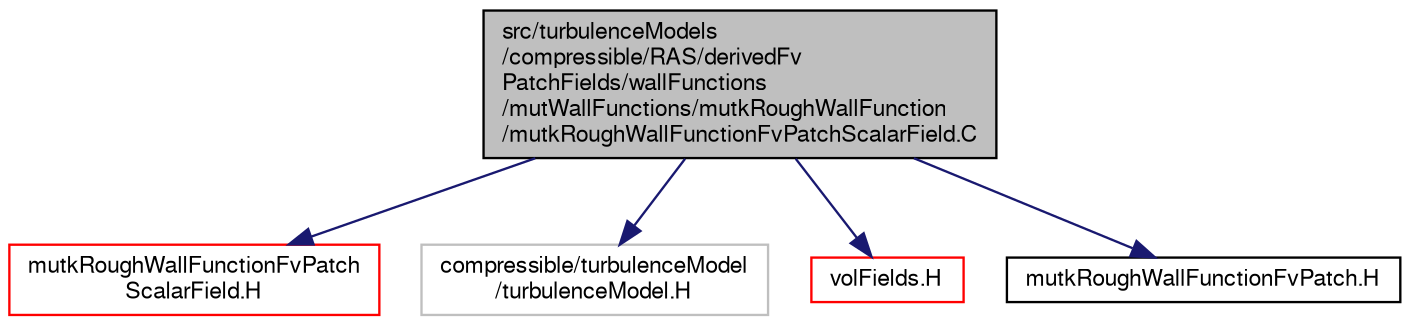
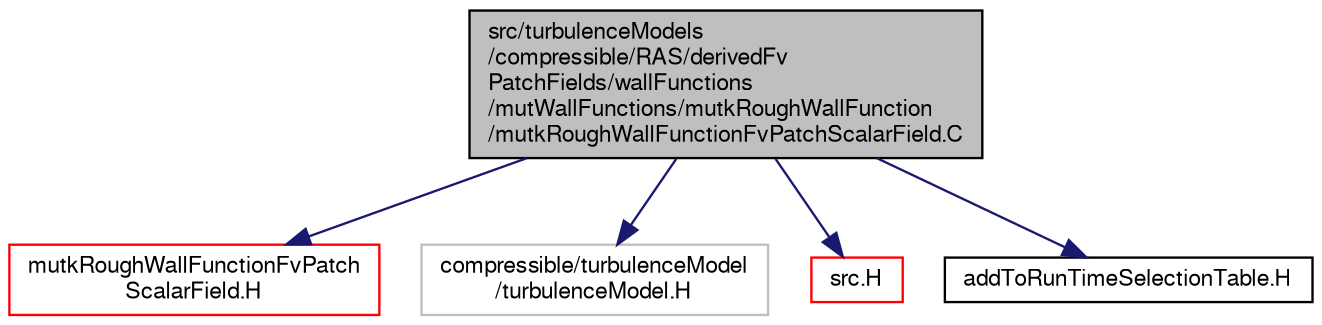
node "volFields.H": label "volFields.H" -> "src.H"
node "mutkRoughWallFunctionFvPatch.H": label "mutkRoughWallFunctionFvPatch.H" -> "addToRunTimeSelectionTable.H"
